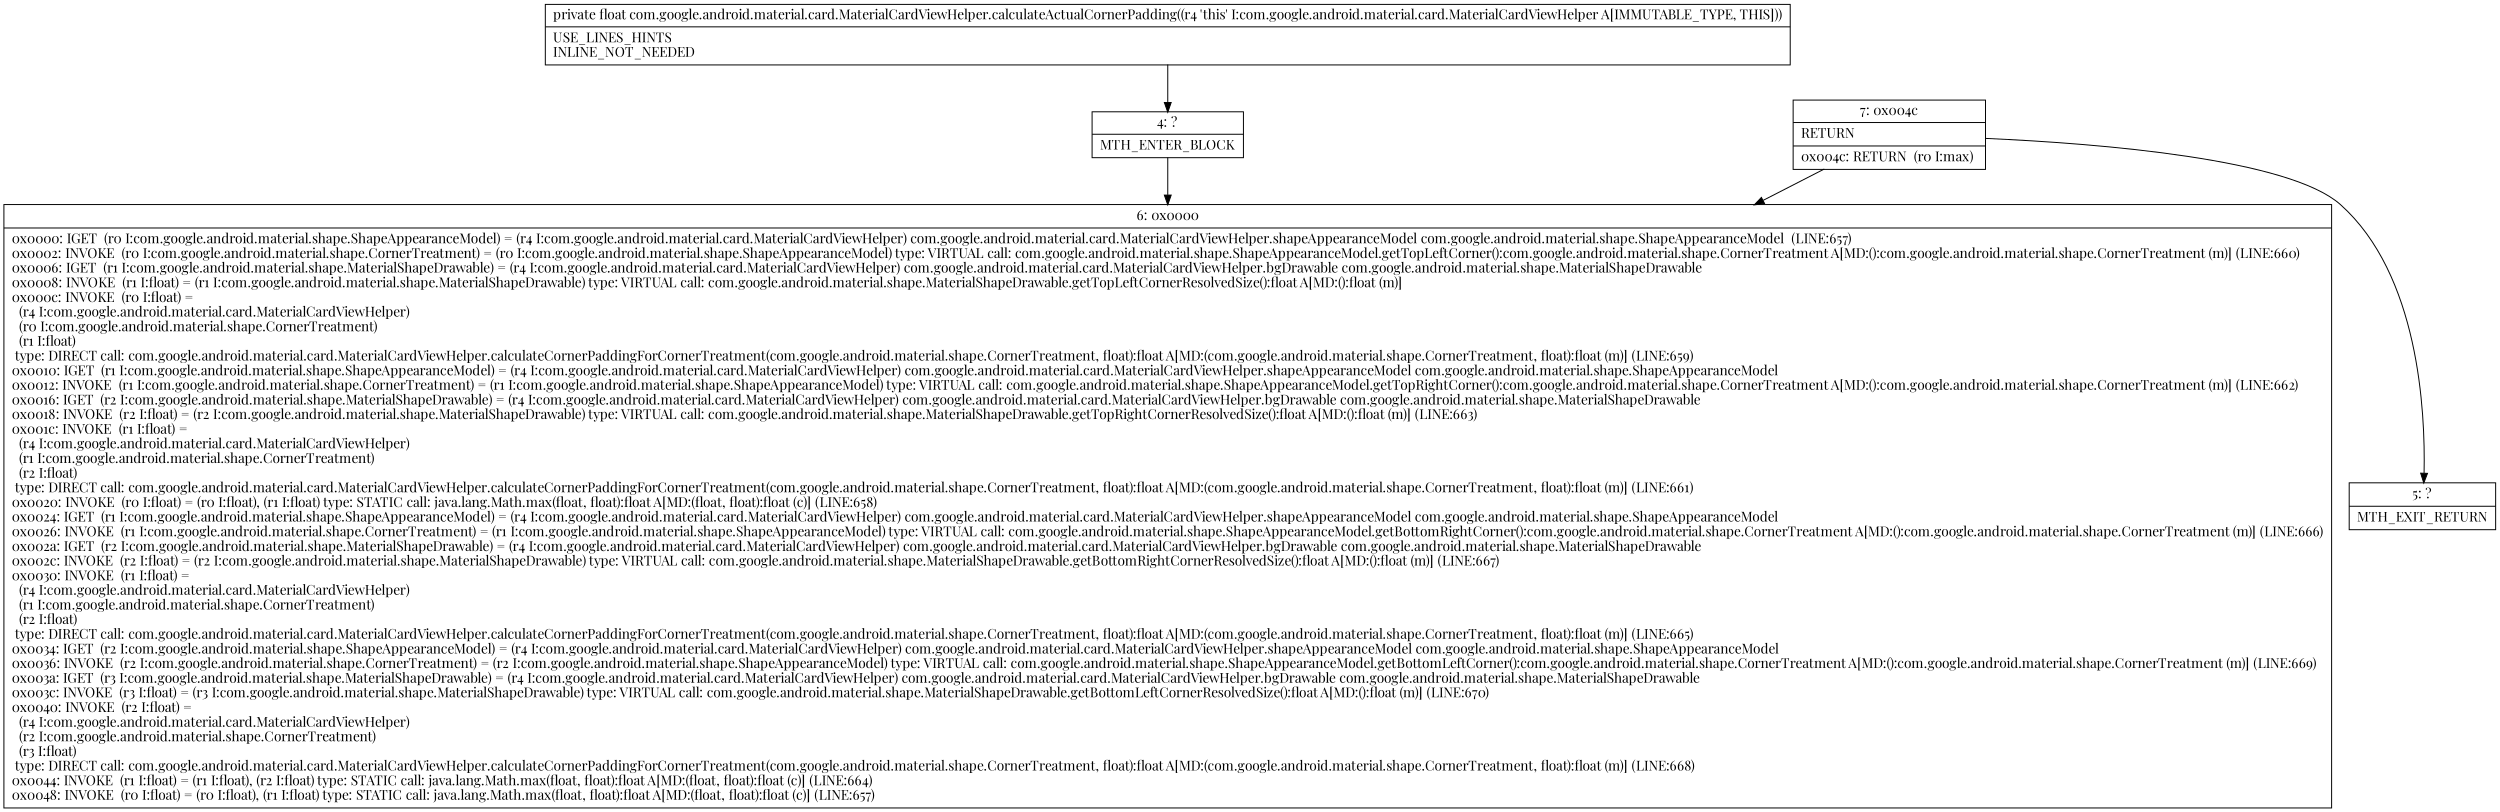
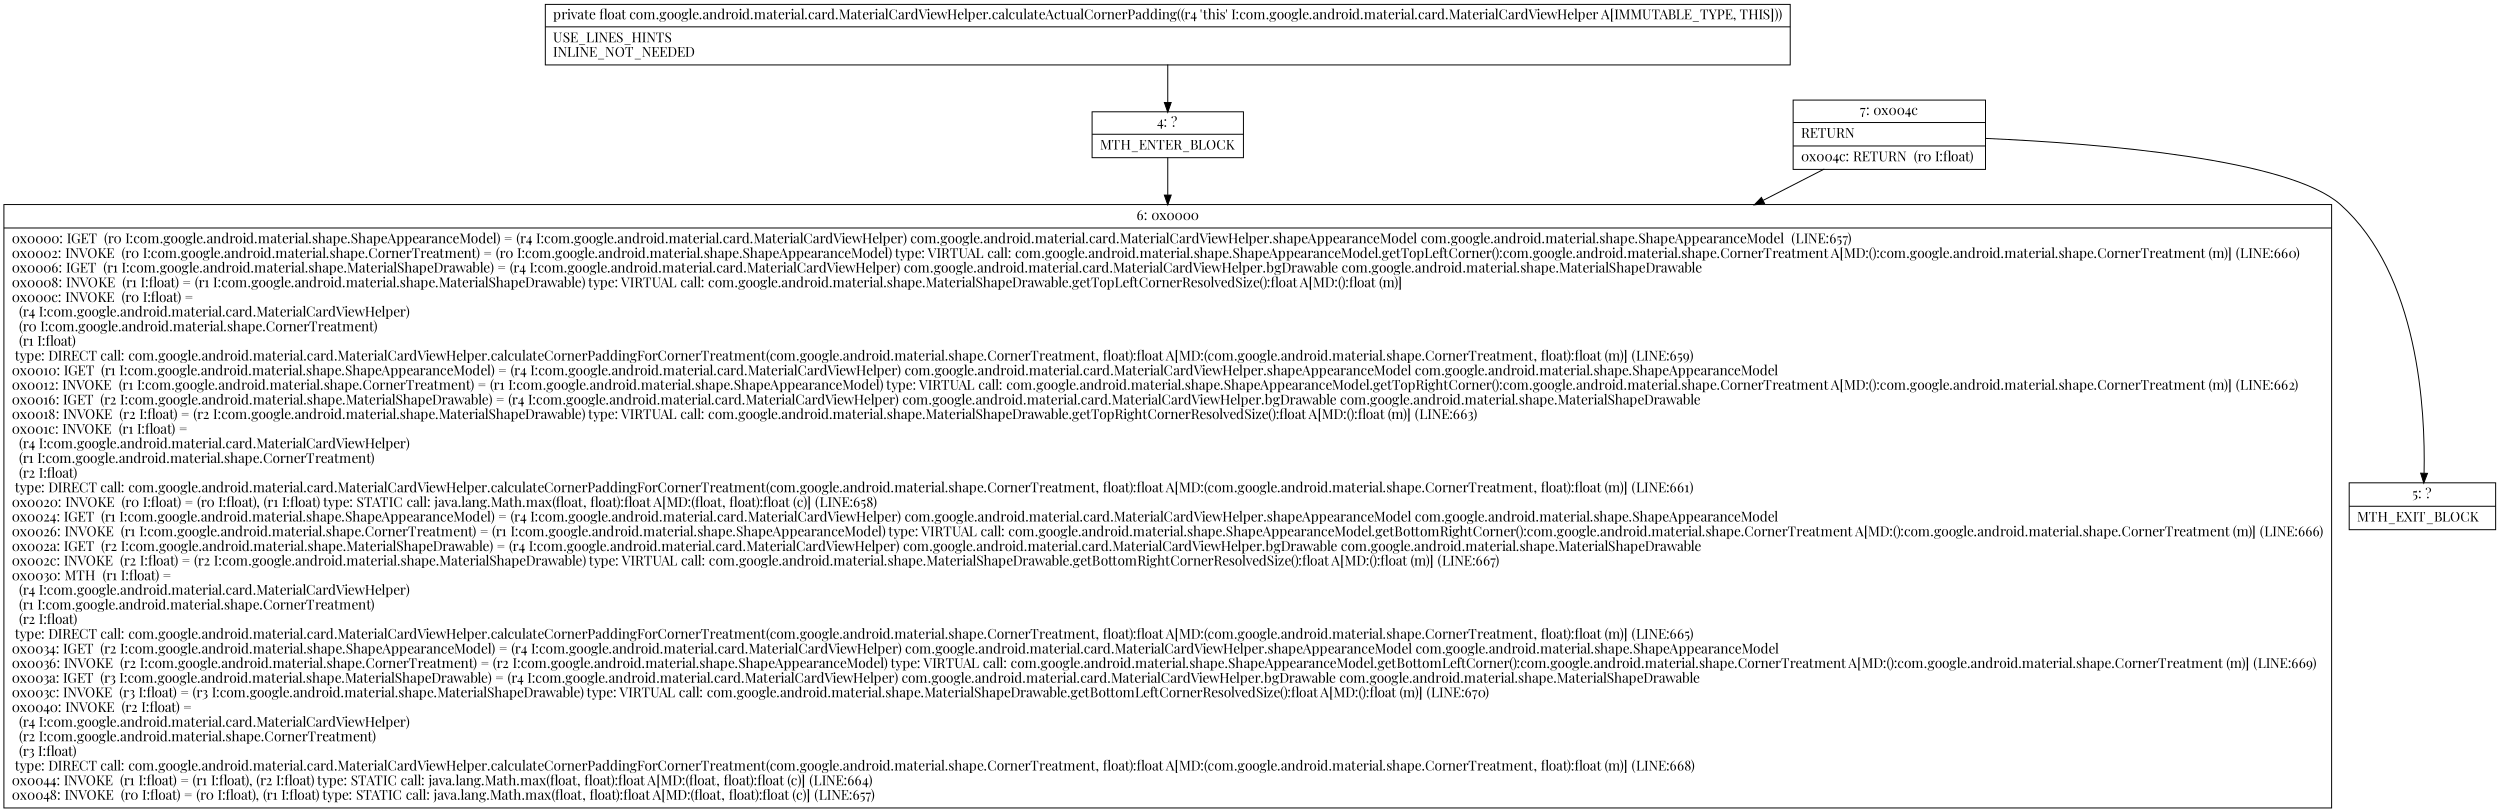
node "7: 0x004c": text "0x004c: RETURN  (r0 I:max)" -> "0x004c: RETURN  (r0 I:float)"
node "5: ?": text "MTH_EXIT_RETURN" -> "MTH_EXIT_BLOCK"
node "6: 0x0000": text "0x0030: INVOKE  (r1 I:float) =" -> "0x0030: MTH  (r1 I:float) ="
